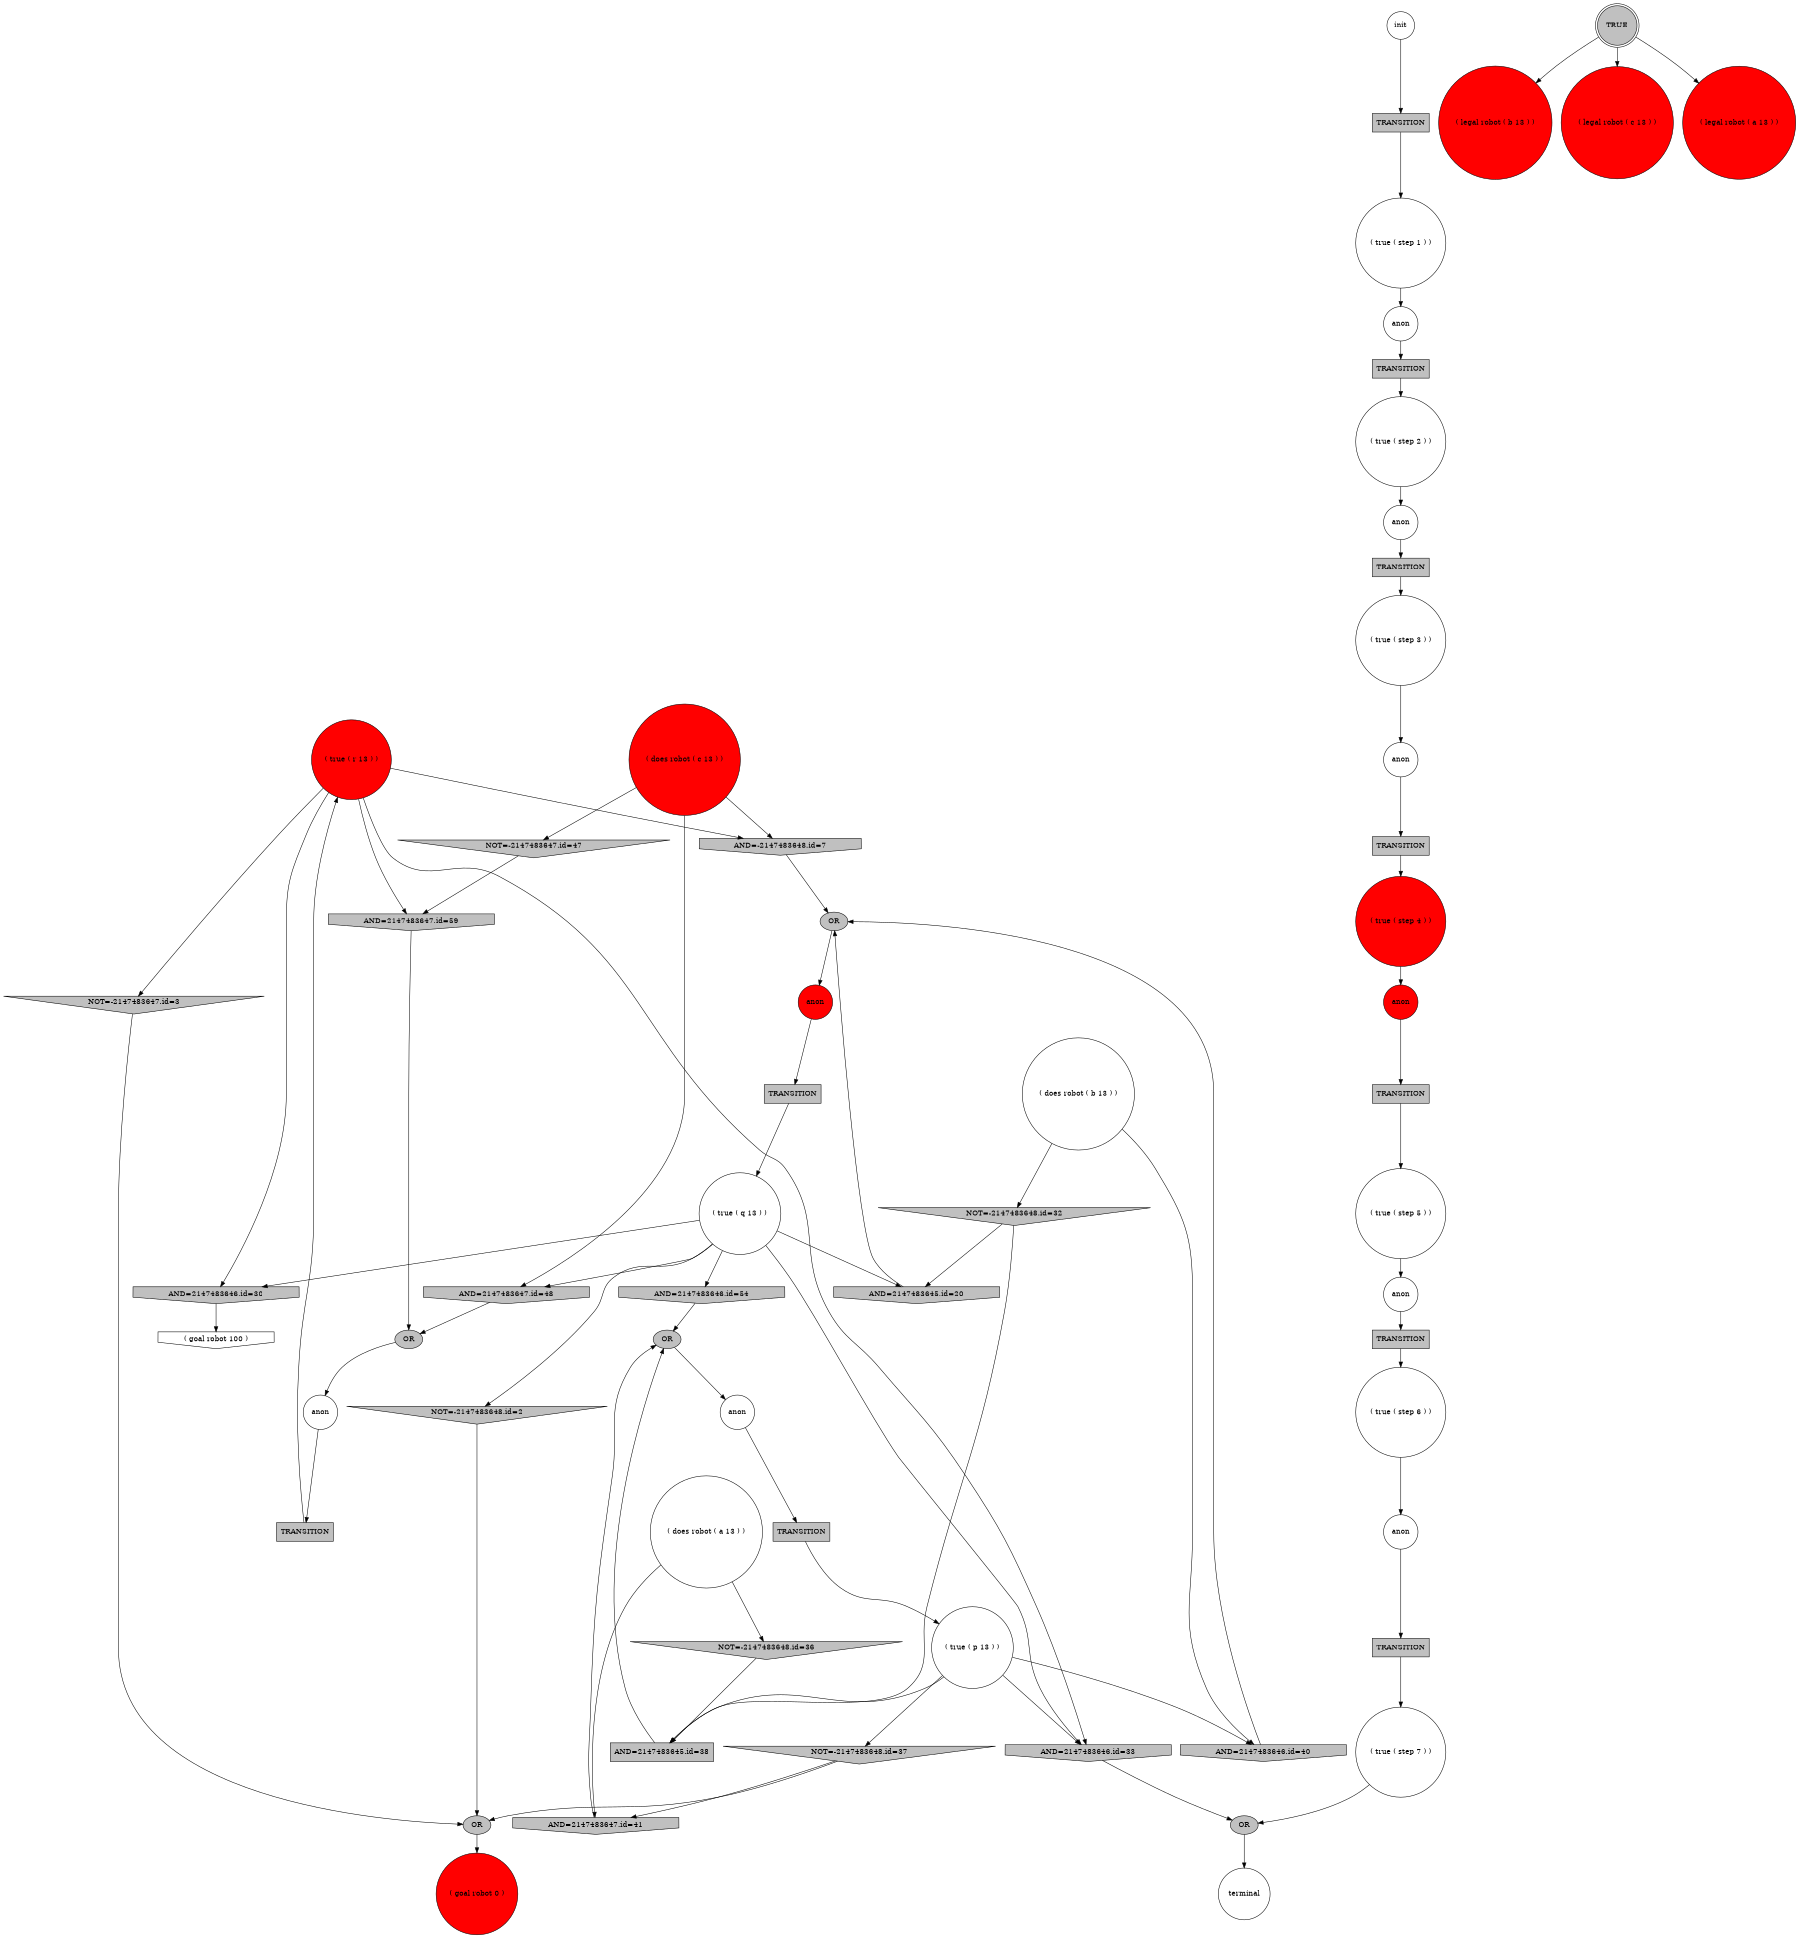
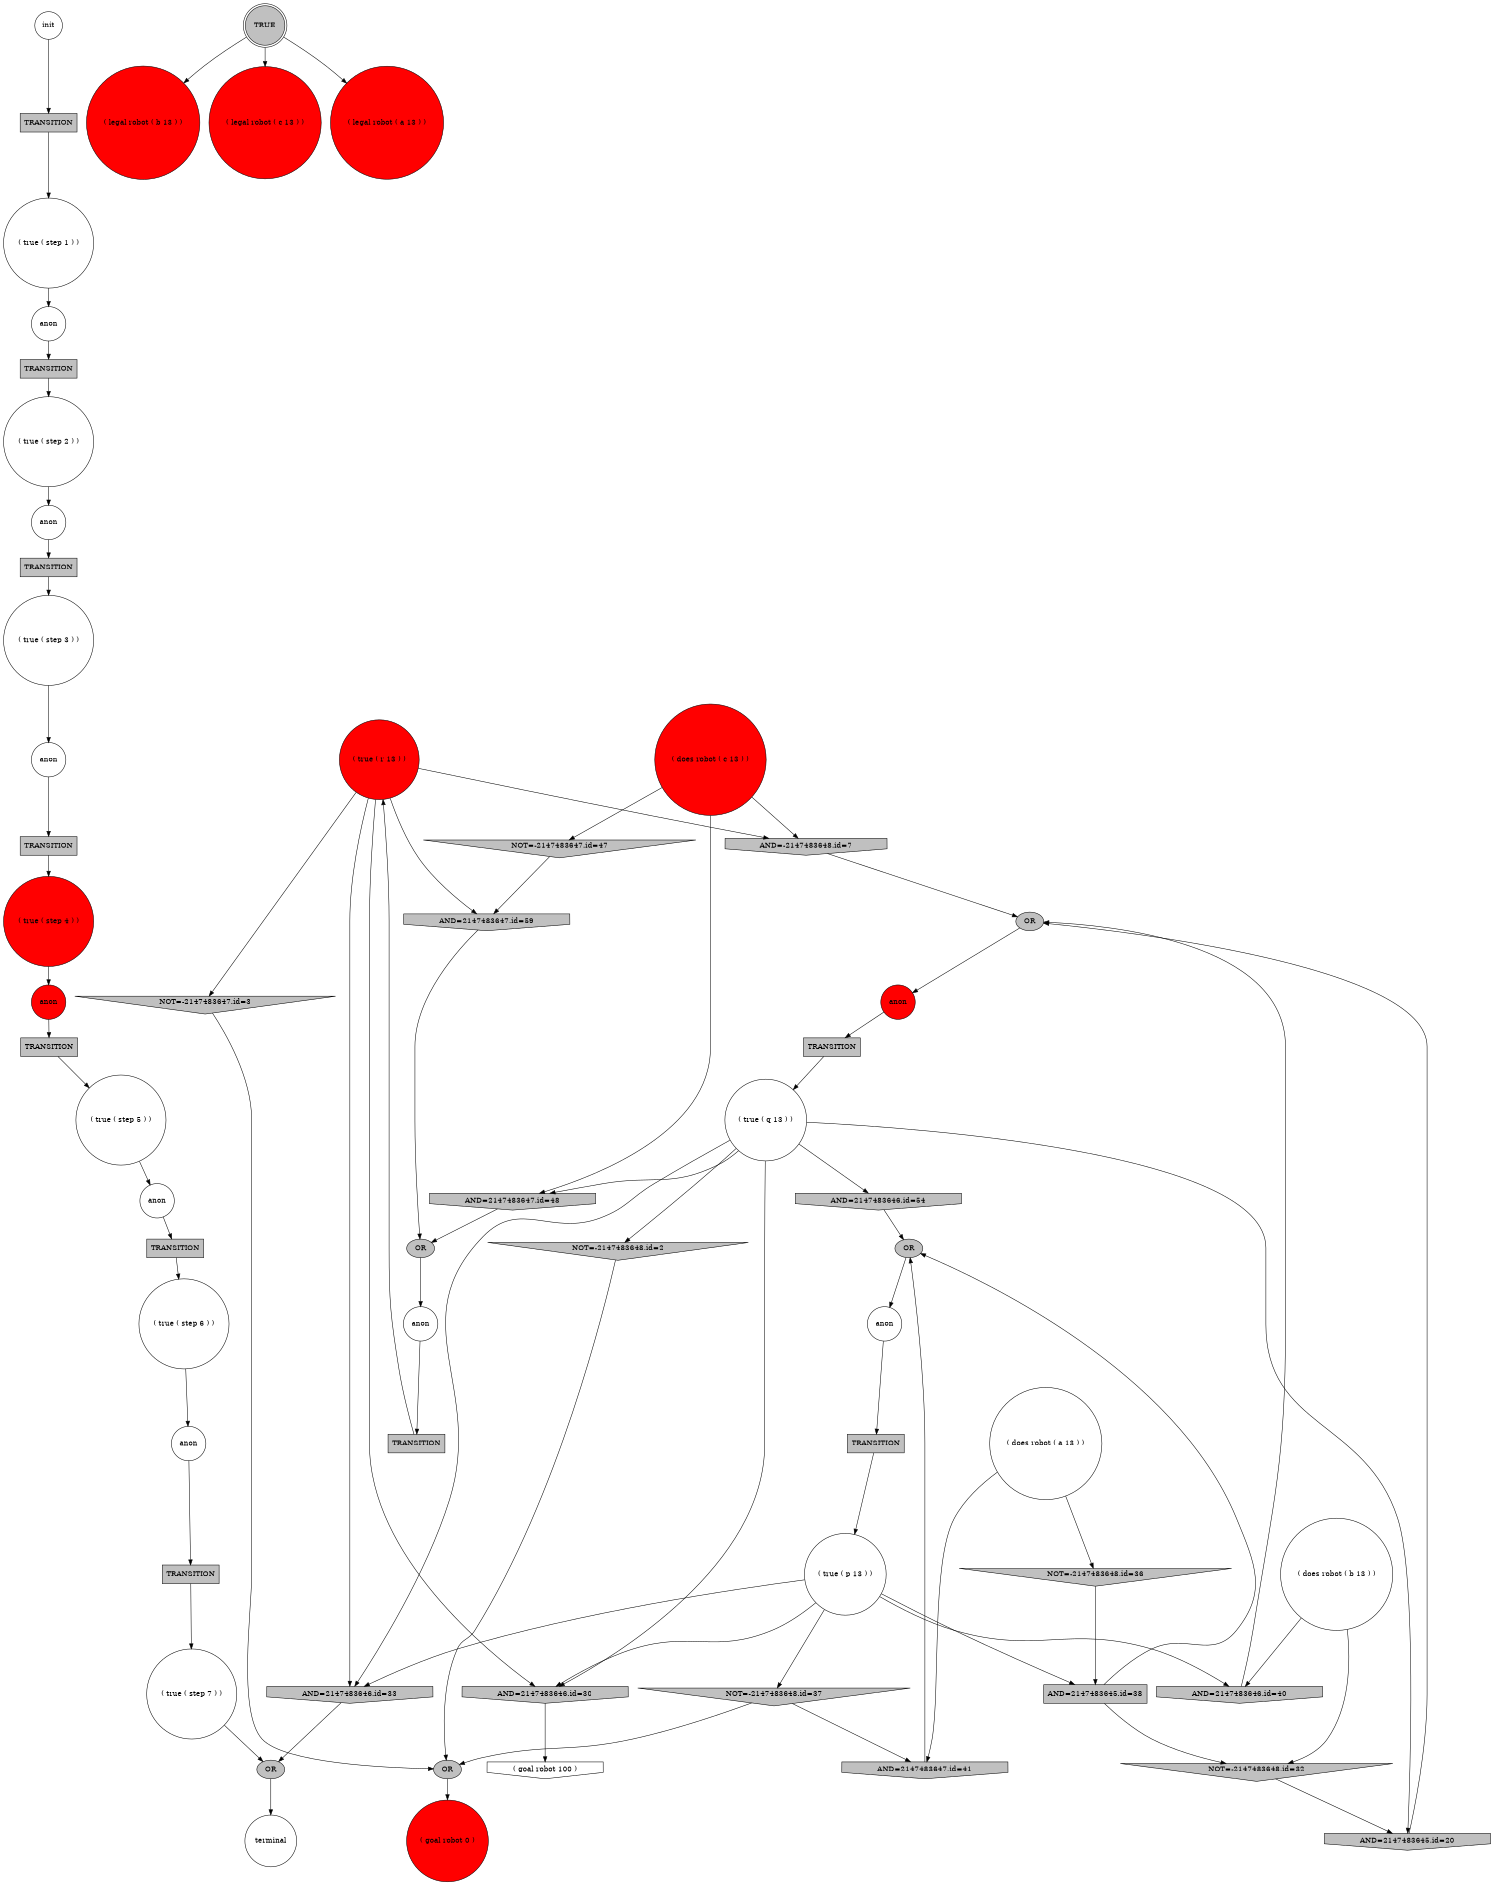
edge "NOT=-2147483648.id=32" -> "AND=2147483645.id=38": reversed
edge "( true ( p 13 ) )" -> "AND=2147483646.id=30": added
